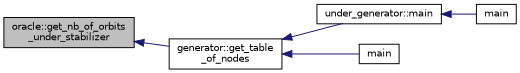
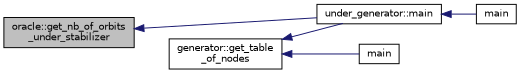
edge "generator::get_table _of_nodes" -> "oracle::get_nb_of_orbits _under_stabilizer": now "under_generator::main" -> "oracle::get_nb_of_orbits _under_stabilizer"
